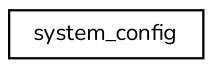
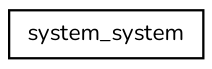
node "system_config": label "system_config" -> "system_system"
